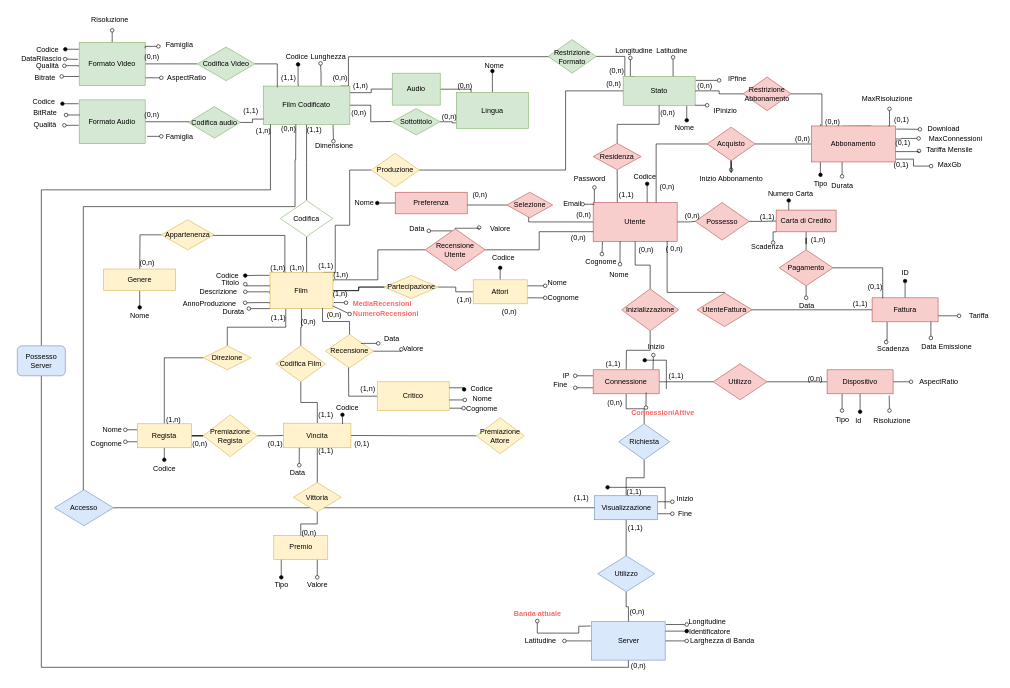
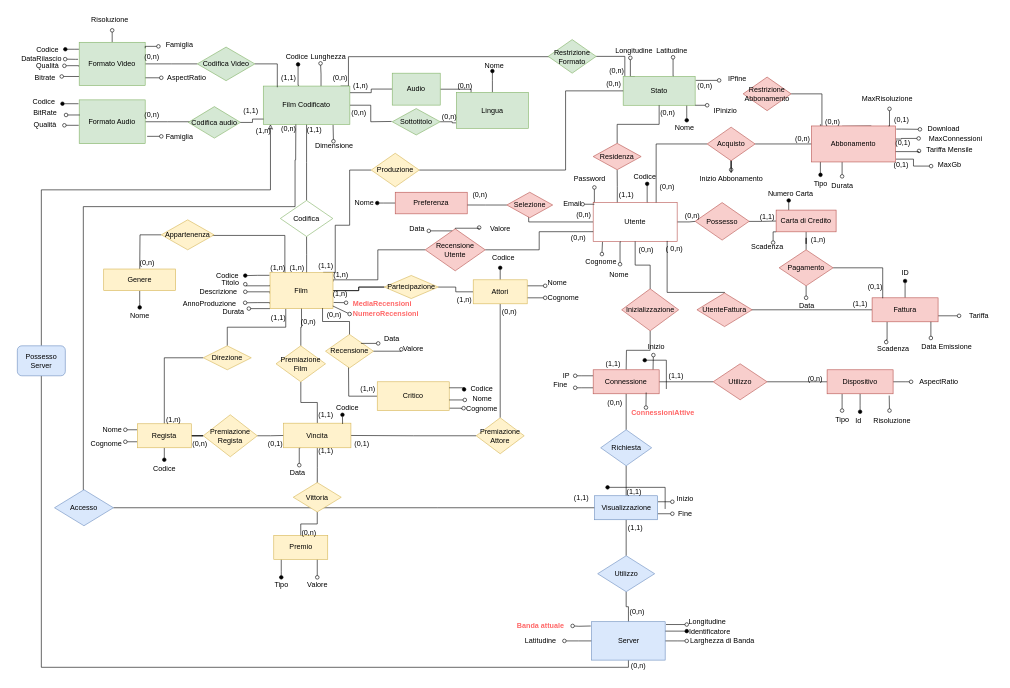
edge "Stato" -- "Restrizione Abbonamento": removed
edge "Film Codificato" -- "Possesso Server": arrowhead none -> classic
node "Utente": fillcolor #f8cecc -> #ffffff
edge "Attori" -- "Premiazione Attore": added
node "Codifica Film": label "Codifica Film" -> "Premiazione Film"
node "Richiesta": moved (644, 442) -> (626, 448)
node "Banda attuale": moved (537, 614) -> (540, 626)
